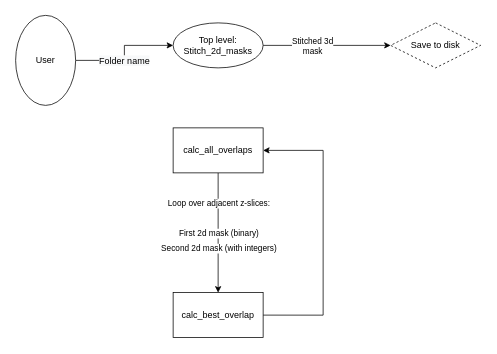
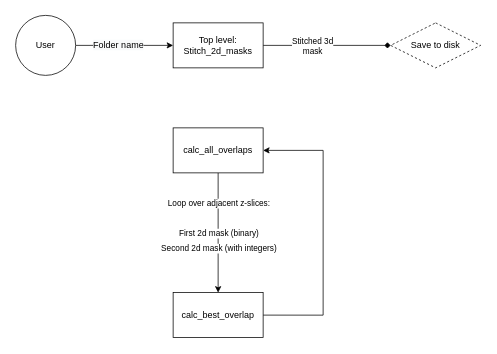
node "Top level: Stitch_2d_masks": shape ellipse -> rectangle
edge "Top level: Stitch_2d_masks" -> "Save to disk": arrowhead classic -> diamond
node "User": size 60x90 -> 60x60
